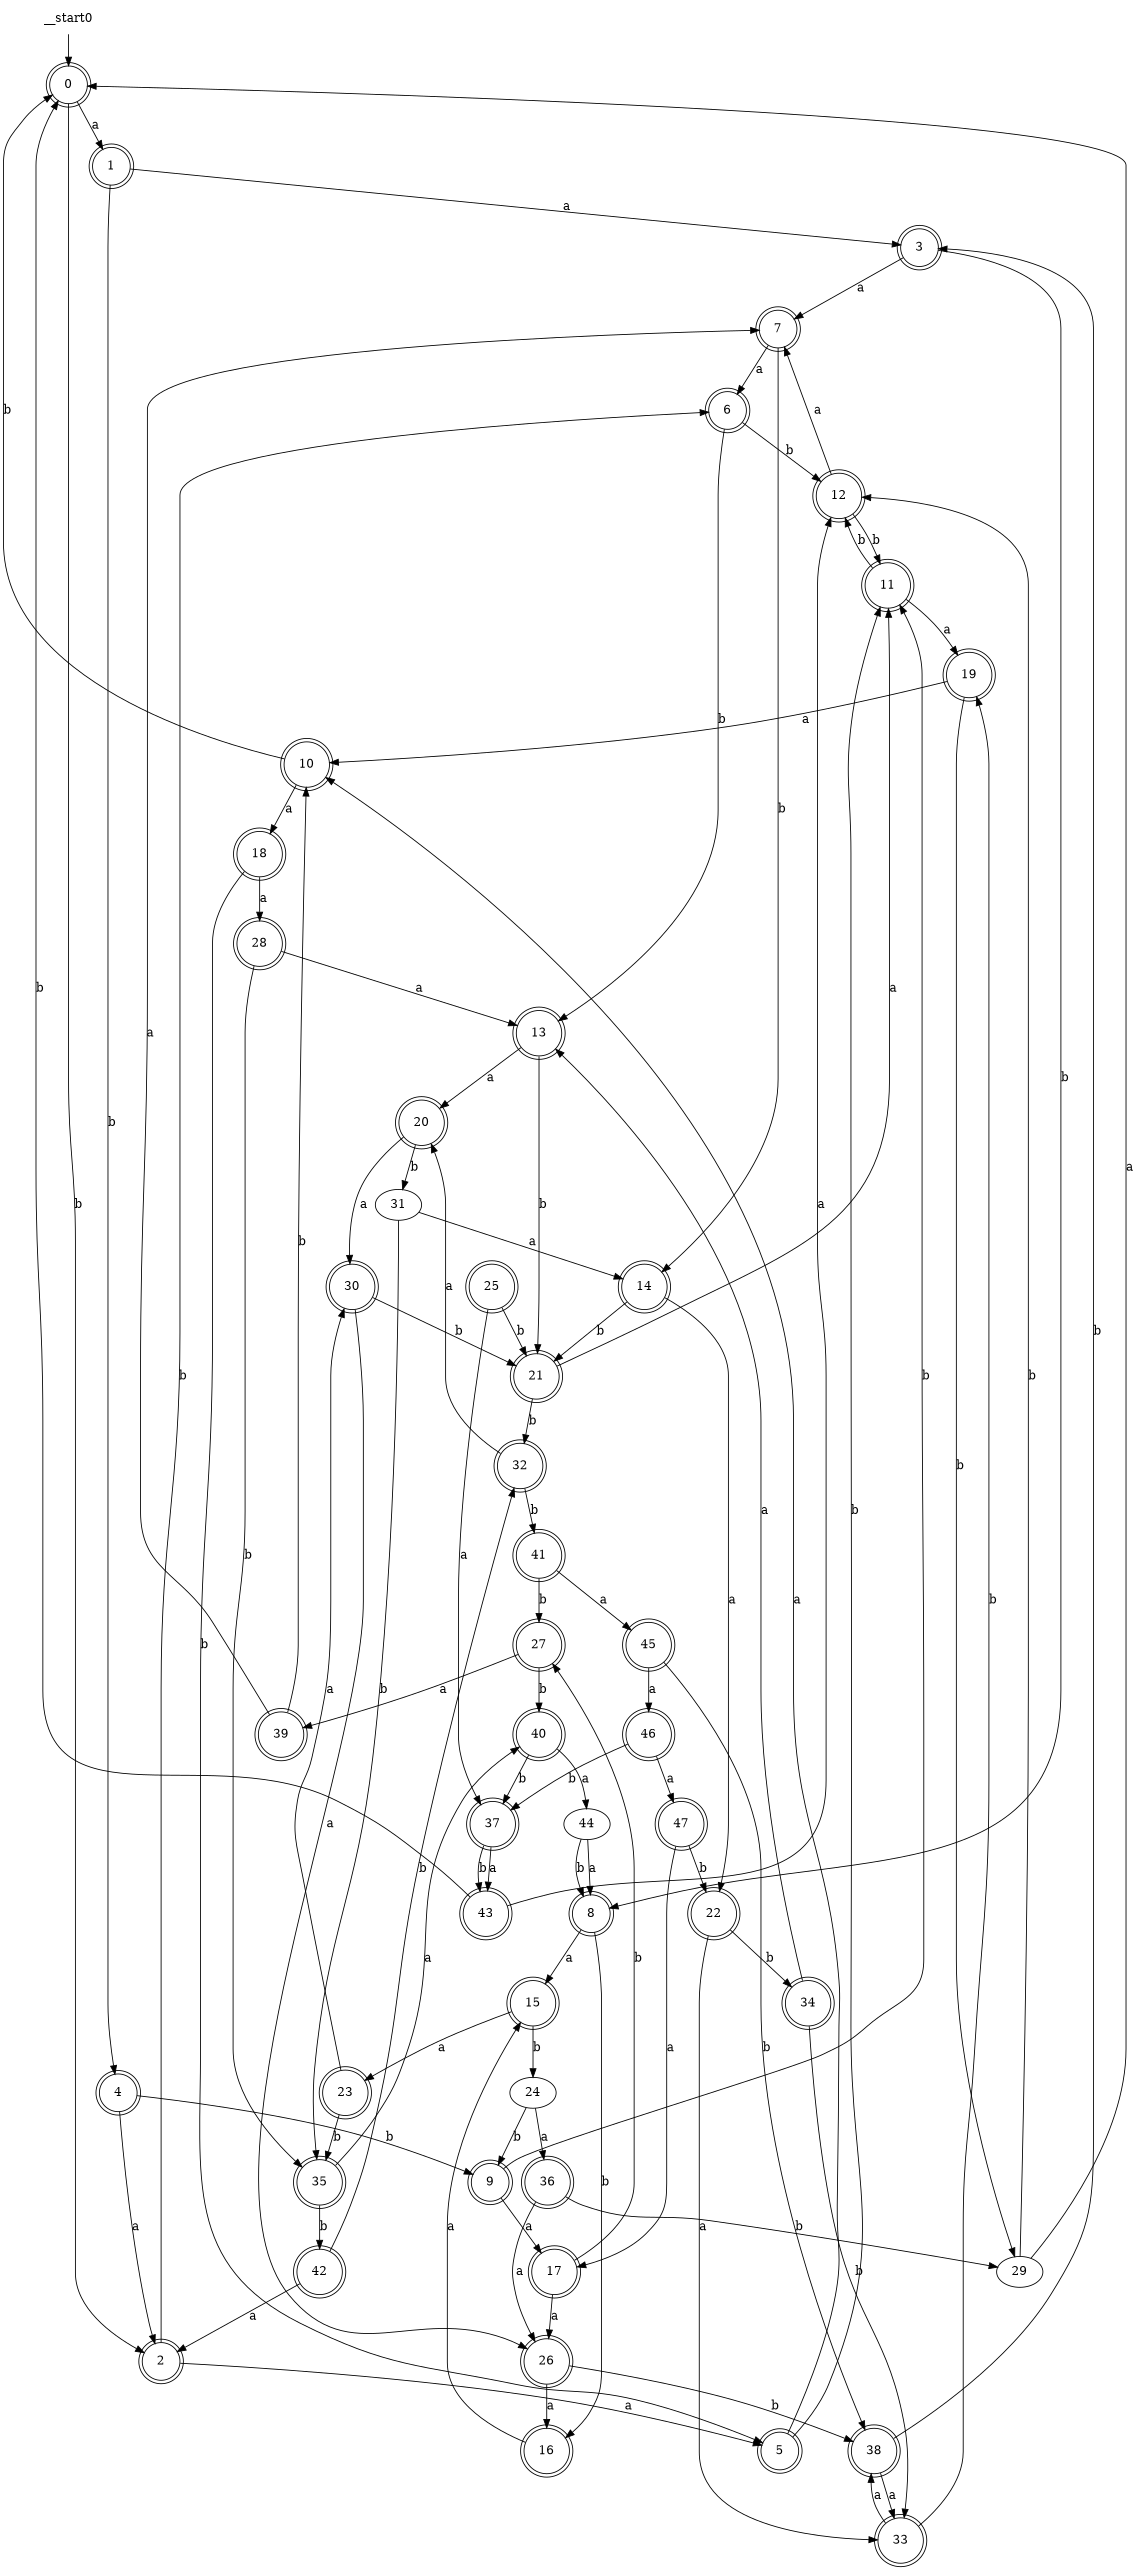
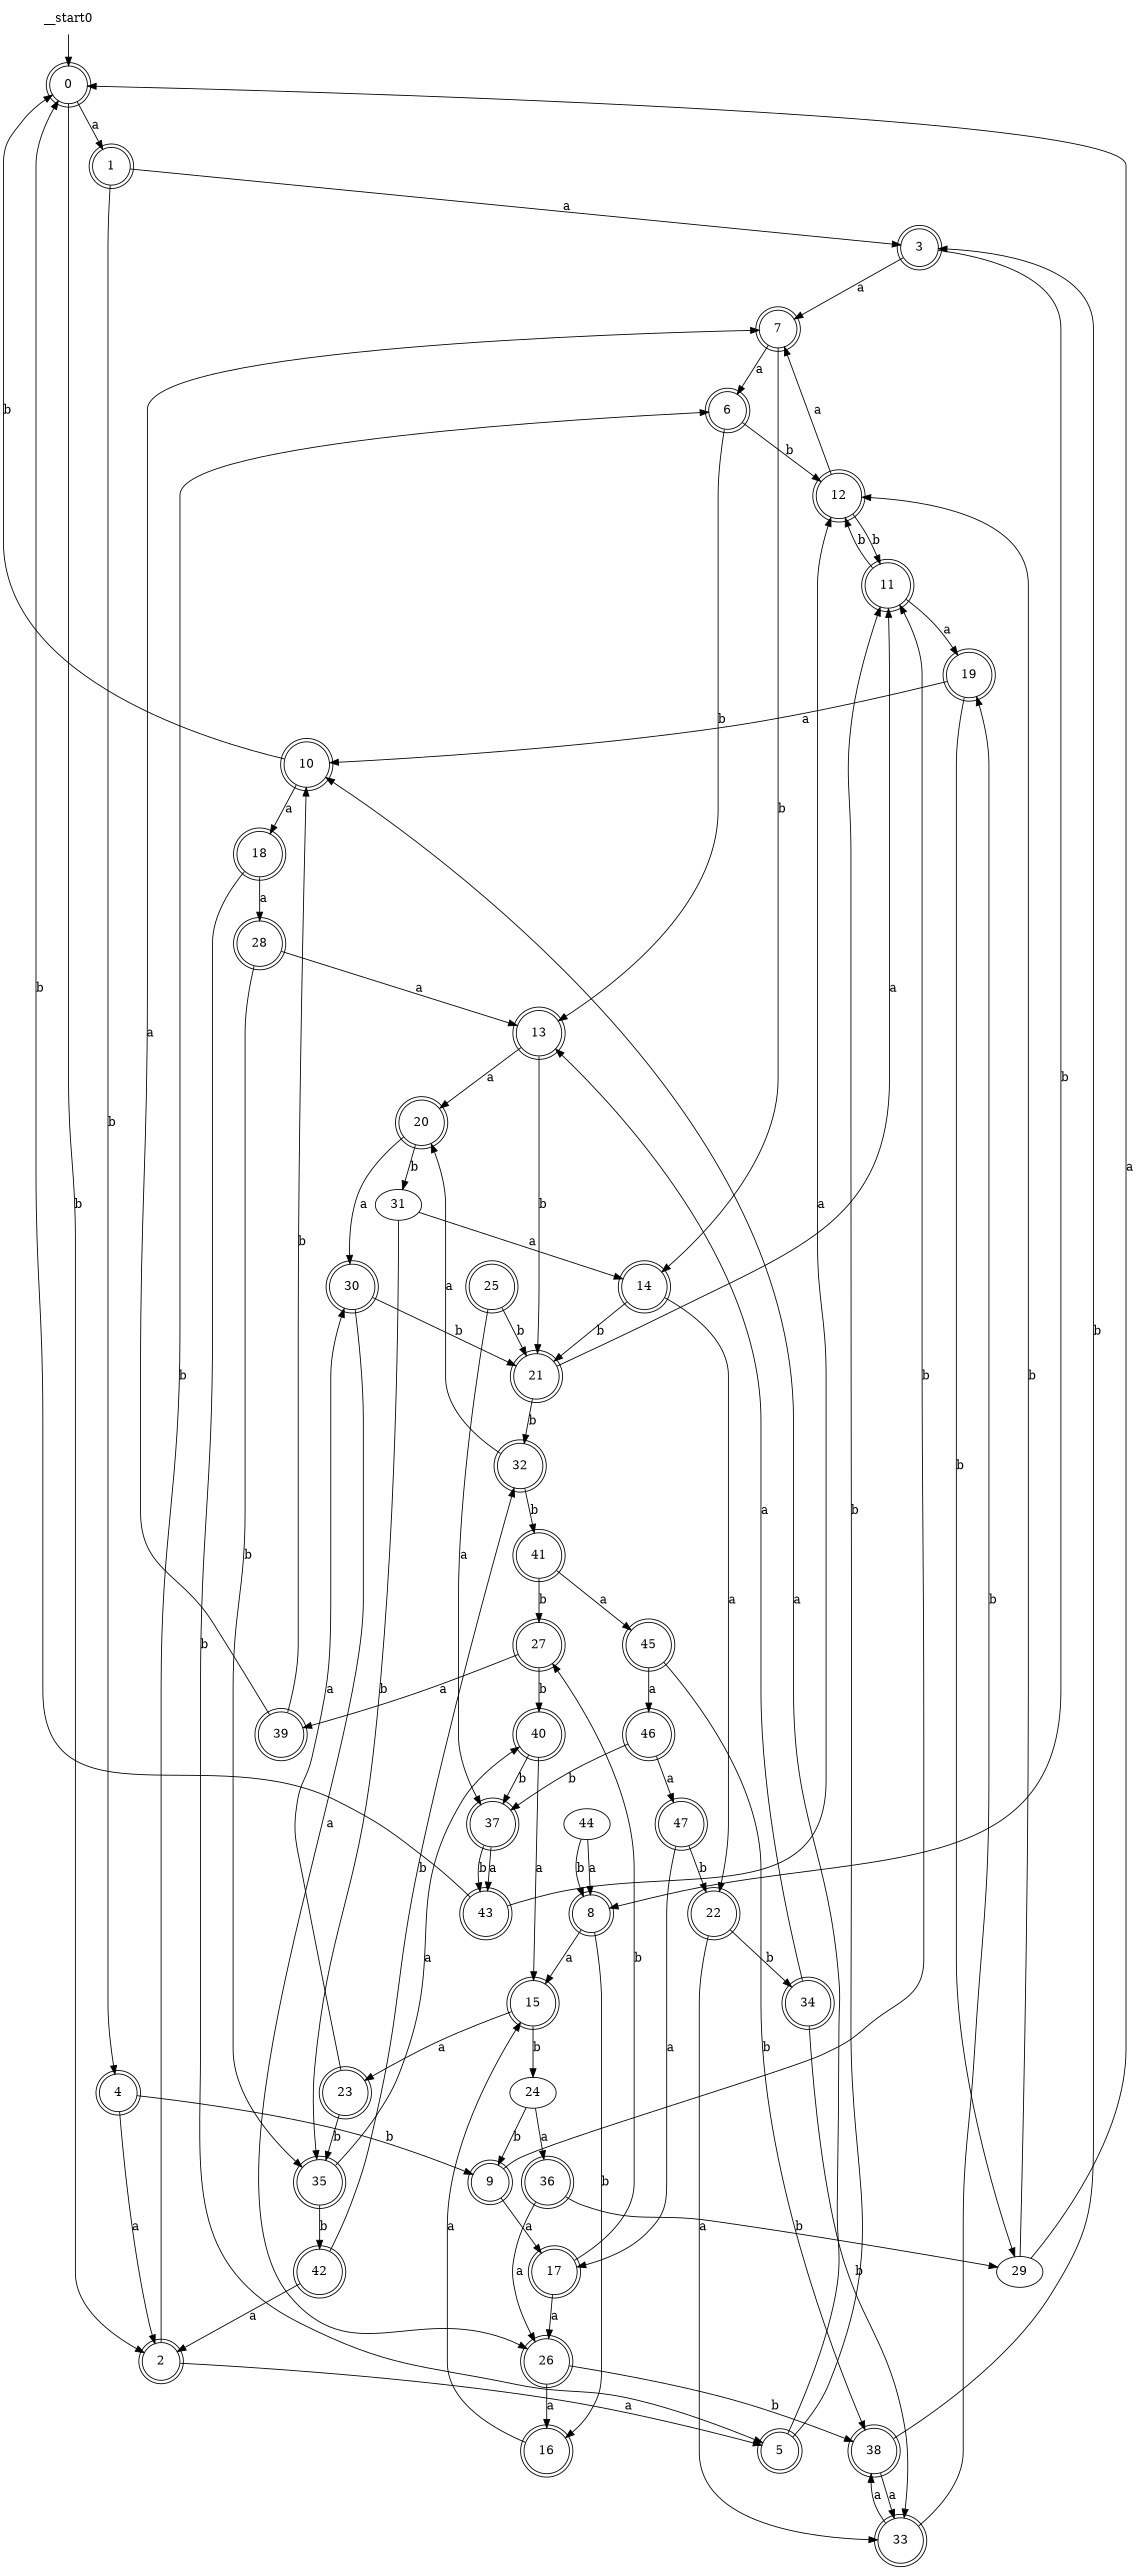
edge "40" -> "44": now "40" -> "15"
